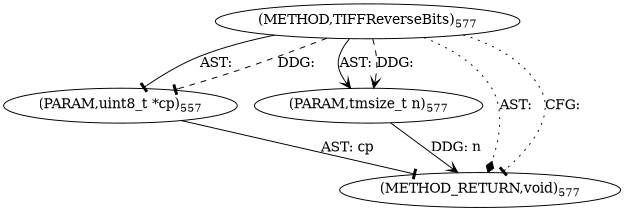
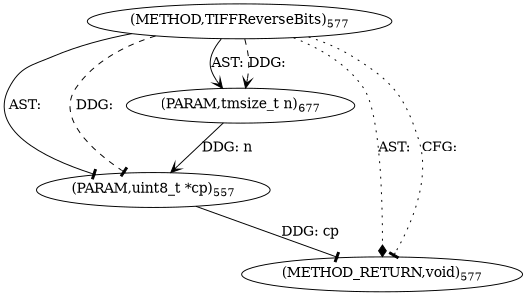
node "(PARAM,tmsize_t n)": text "577" -> "677"
edge "(PARAM,tmsize_t n)" -> "(METHOD_RETURN,void)": now "(PARAM,tmsize_t n)" -> "(PARAM,uint8_t *cp)"
edge "(PARAM,uint8_t *cp)" -> "(METHOD_RETURN,void)": label "AST: cp" -> "DDG: cp"
